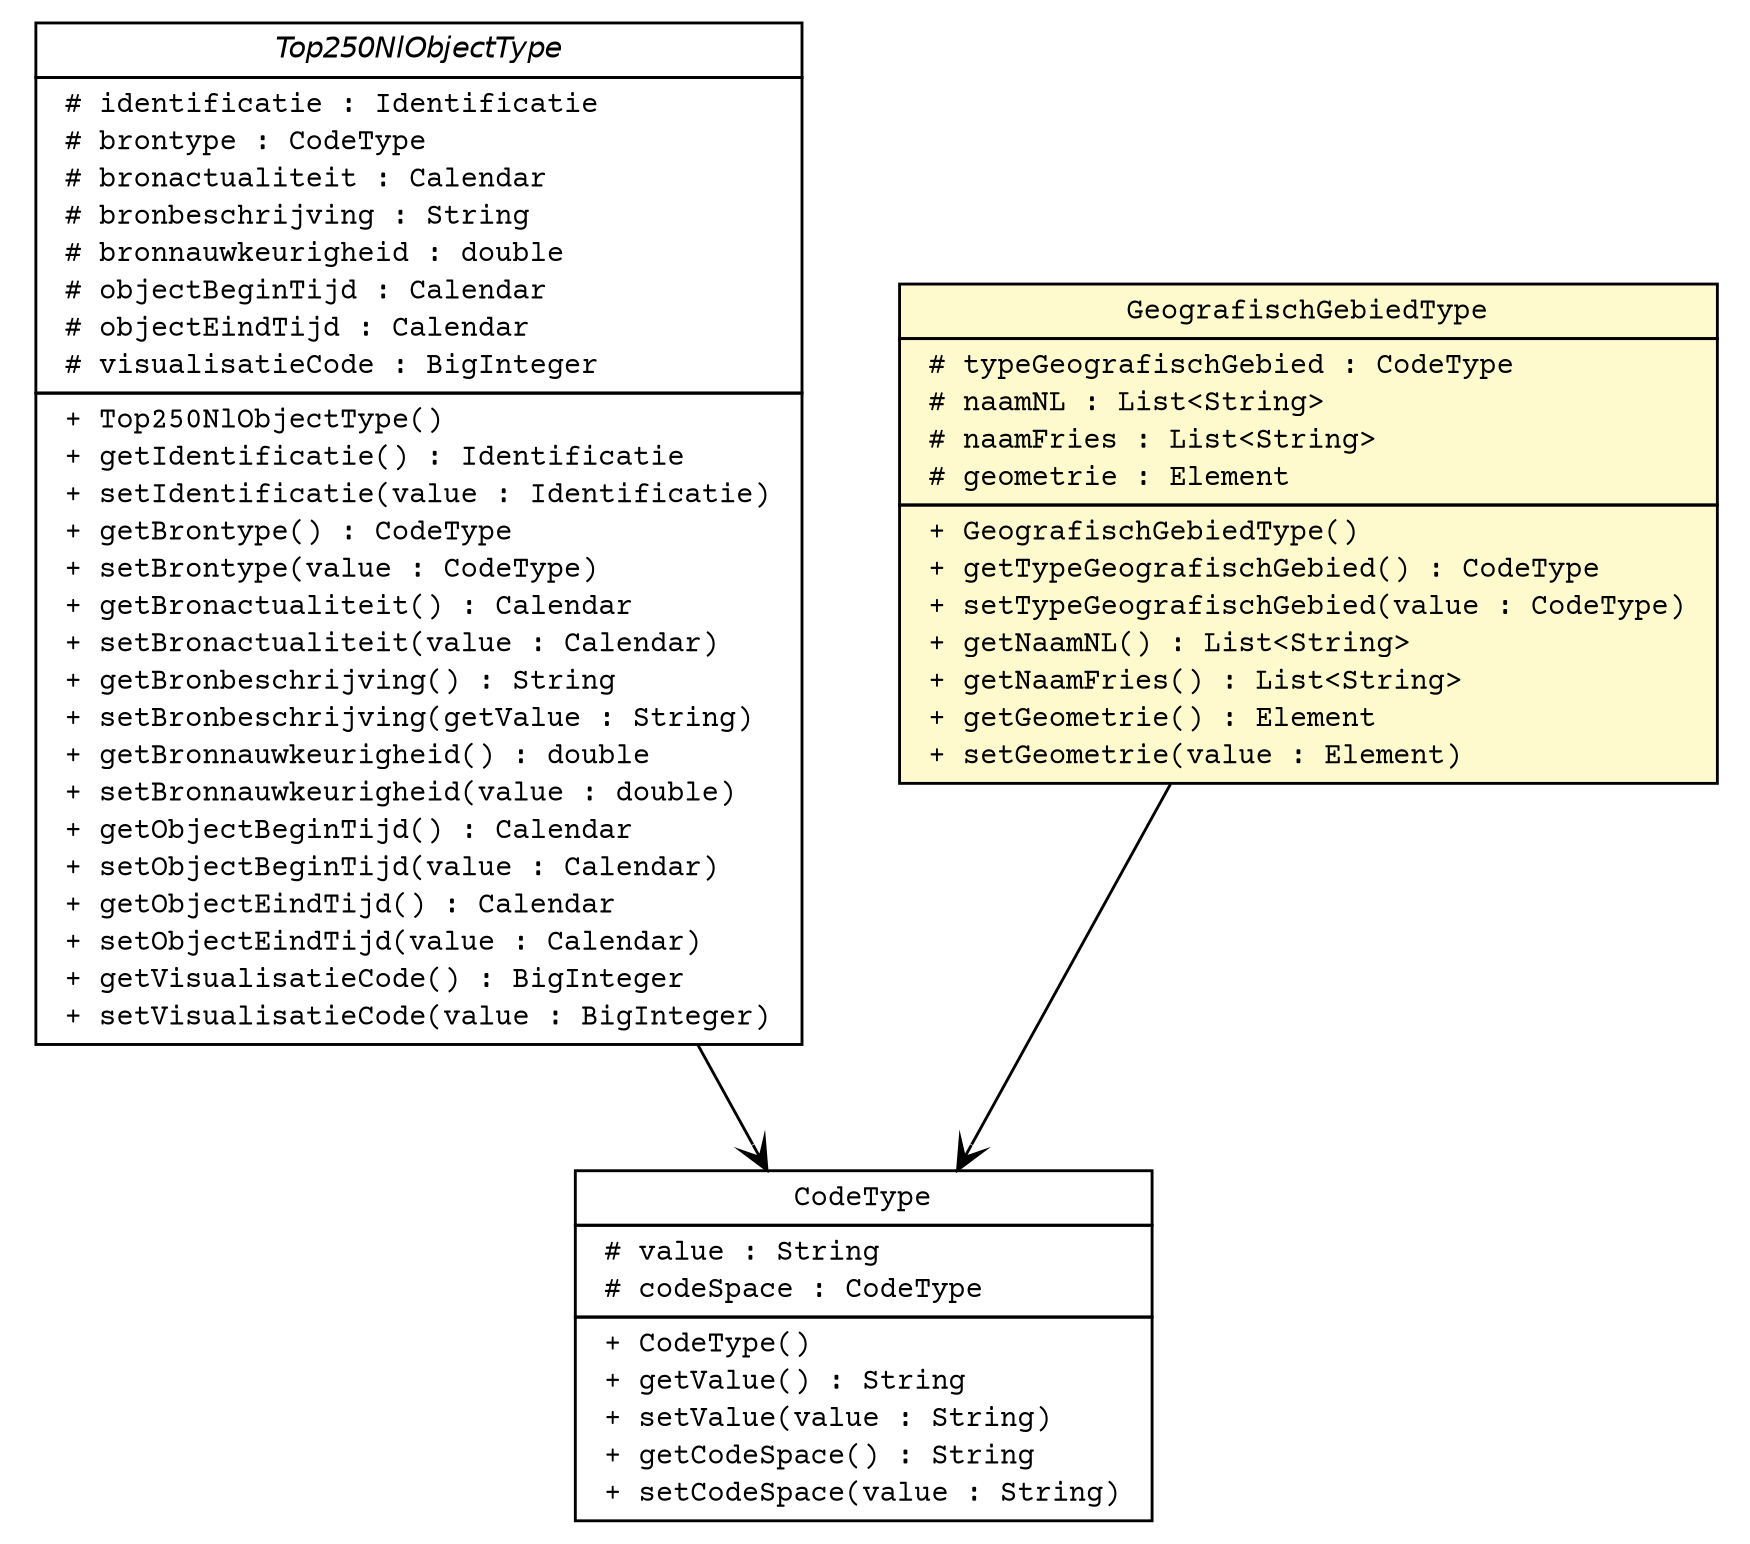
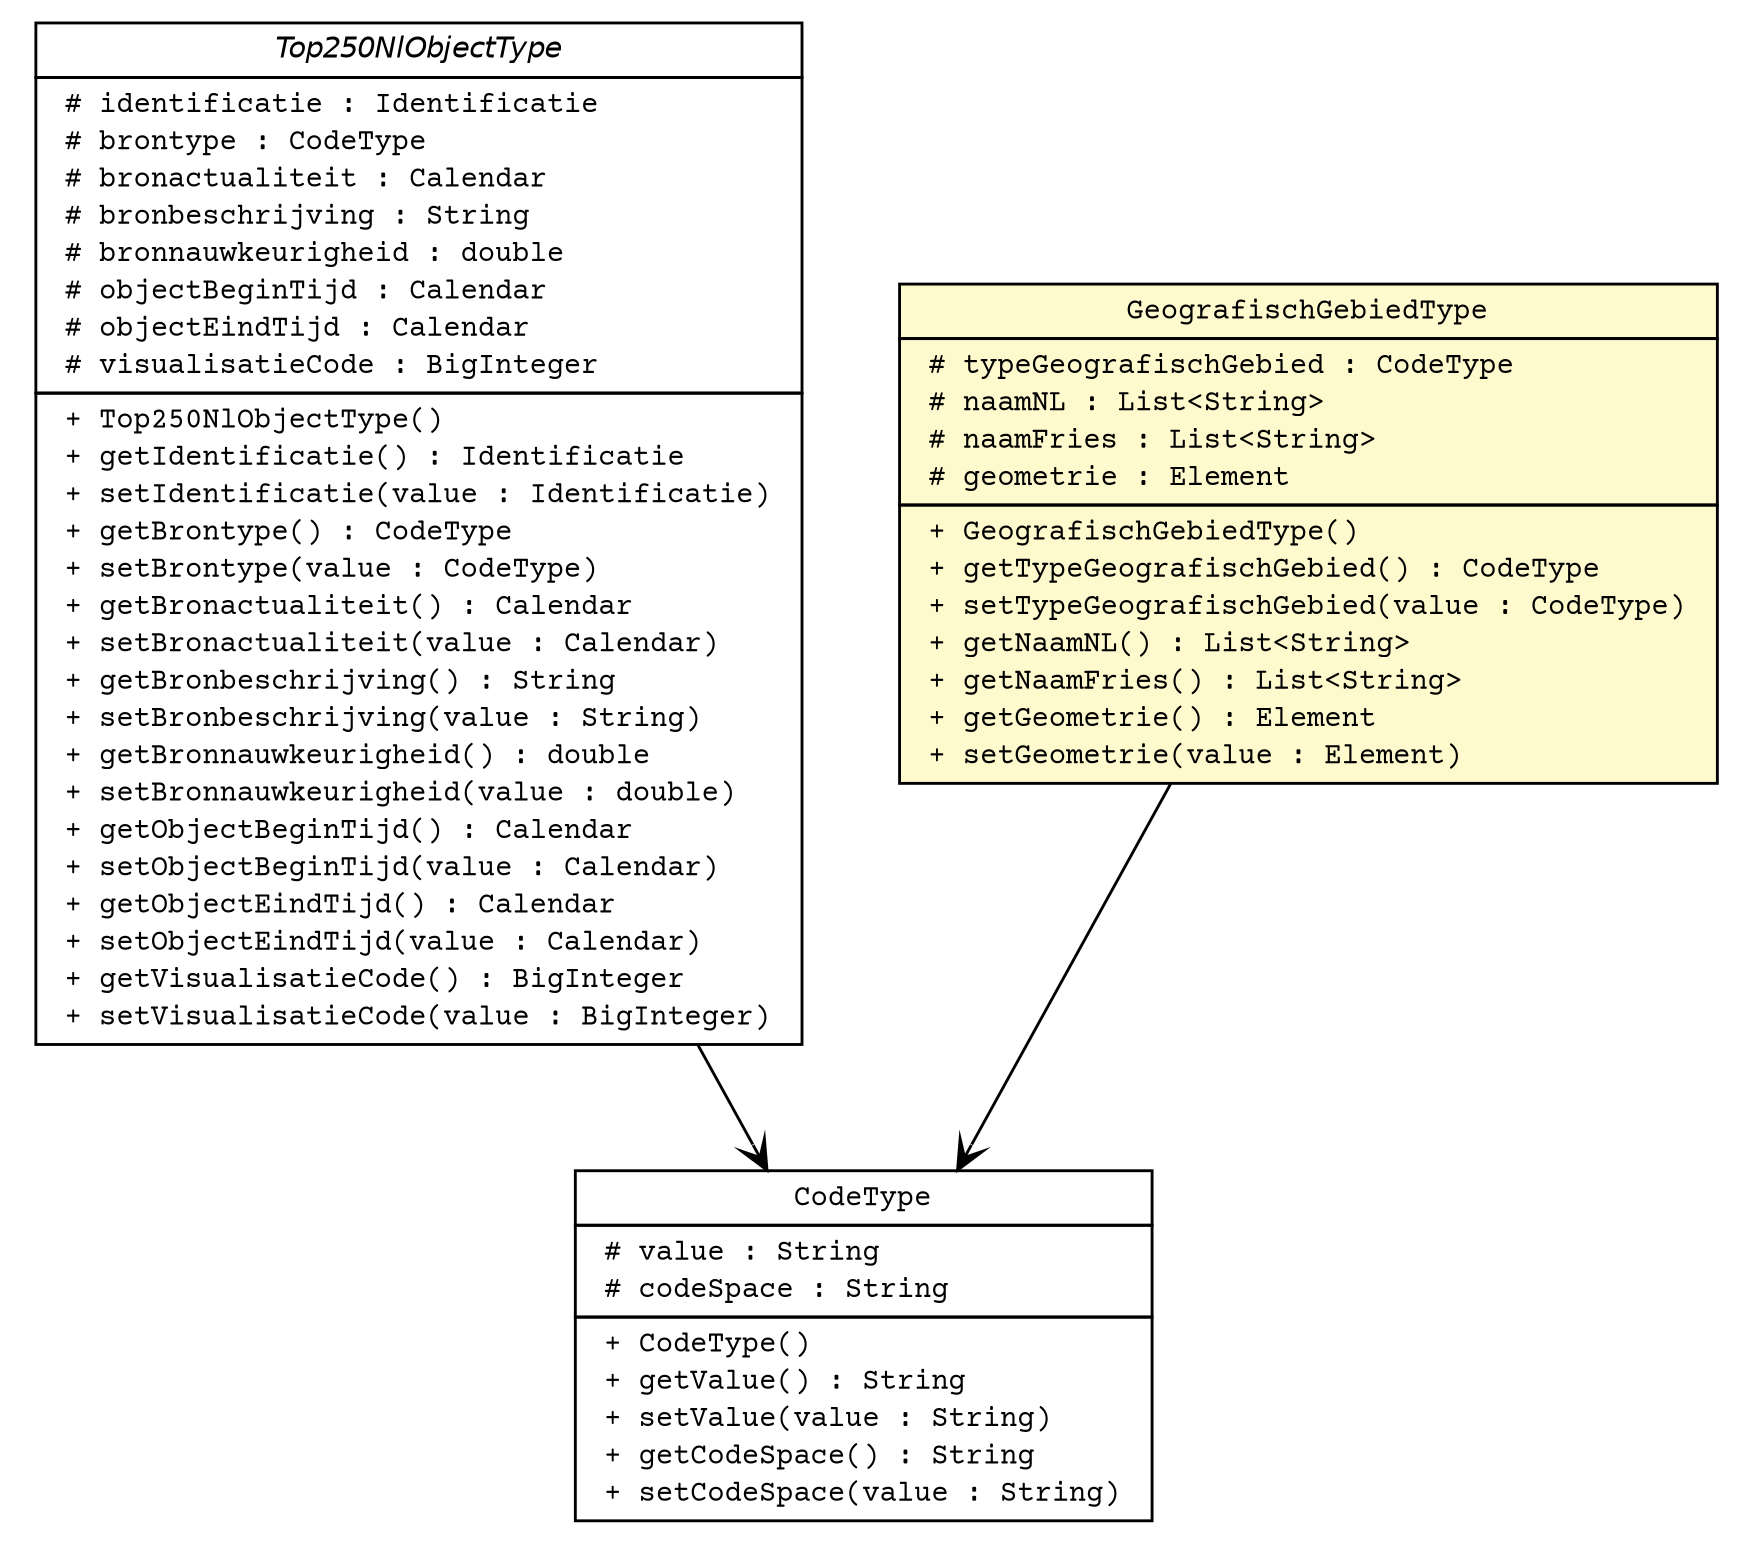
node "Top250NlObjectType": text "+ setBronbeschrijving(getValue : String)" -> "+ setBronbeschrijving(value : String)"
node "CodeType": text "# codeSpace : CodeType" -> "# codeSpace : String"
